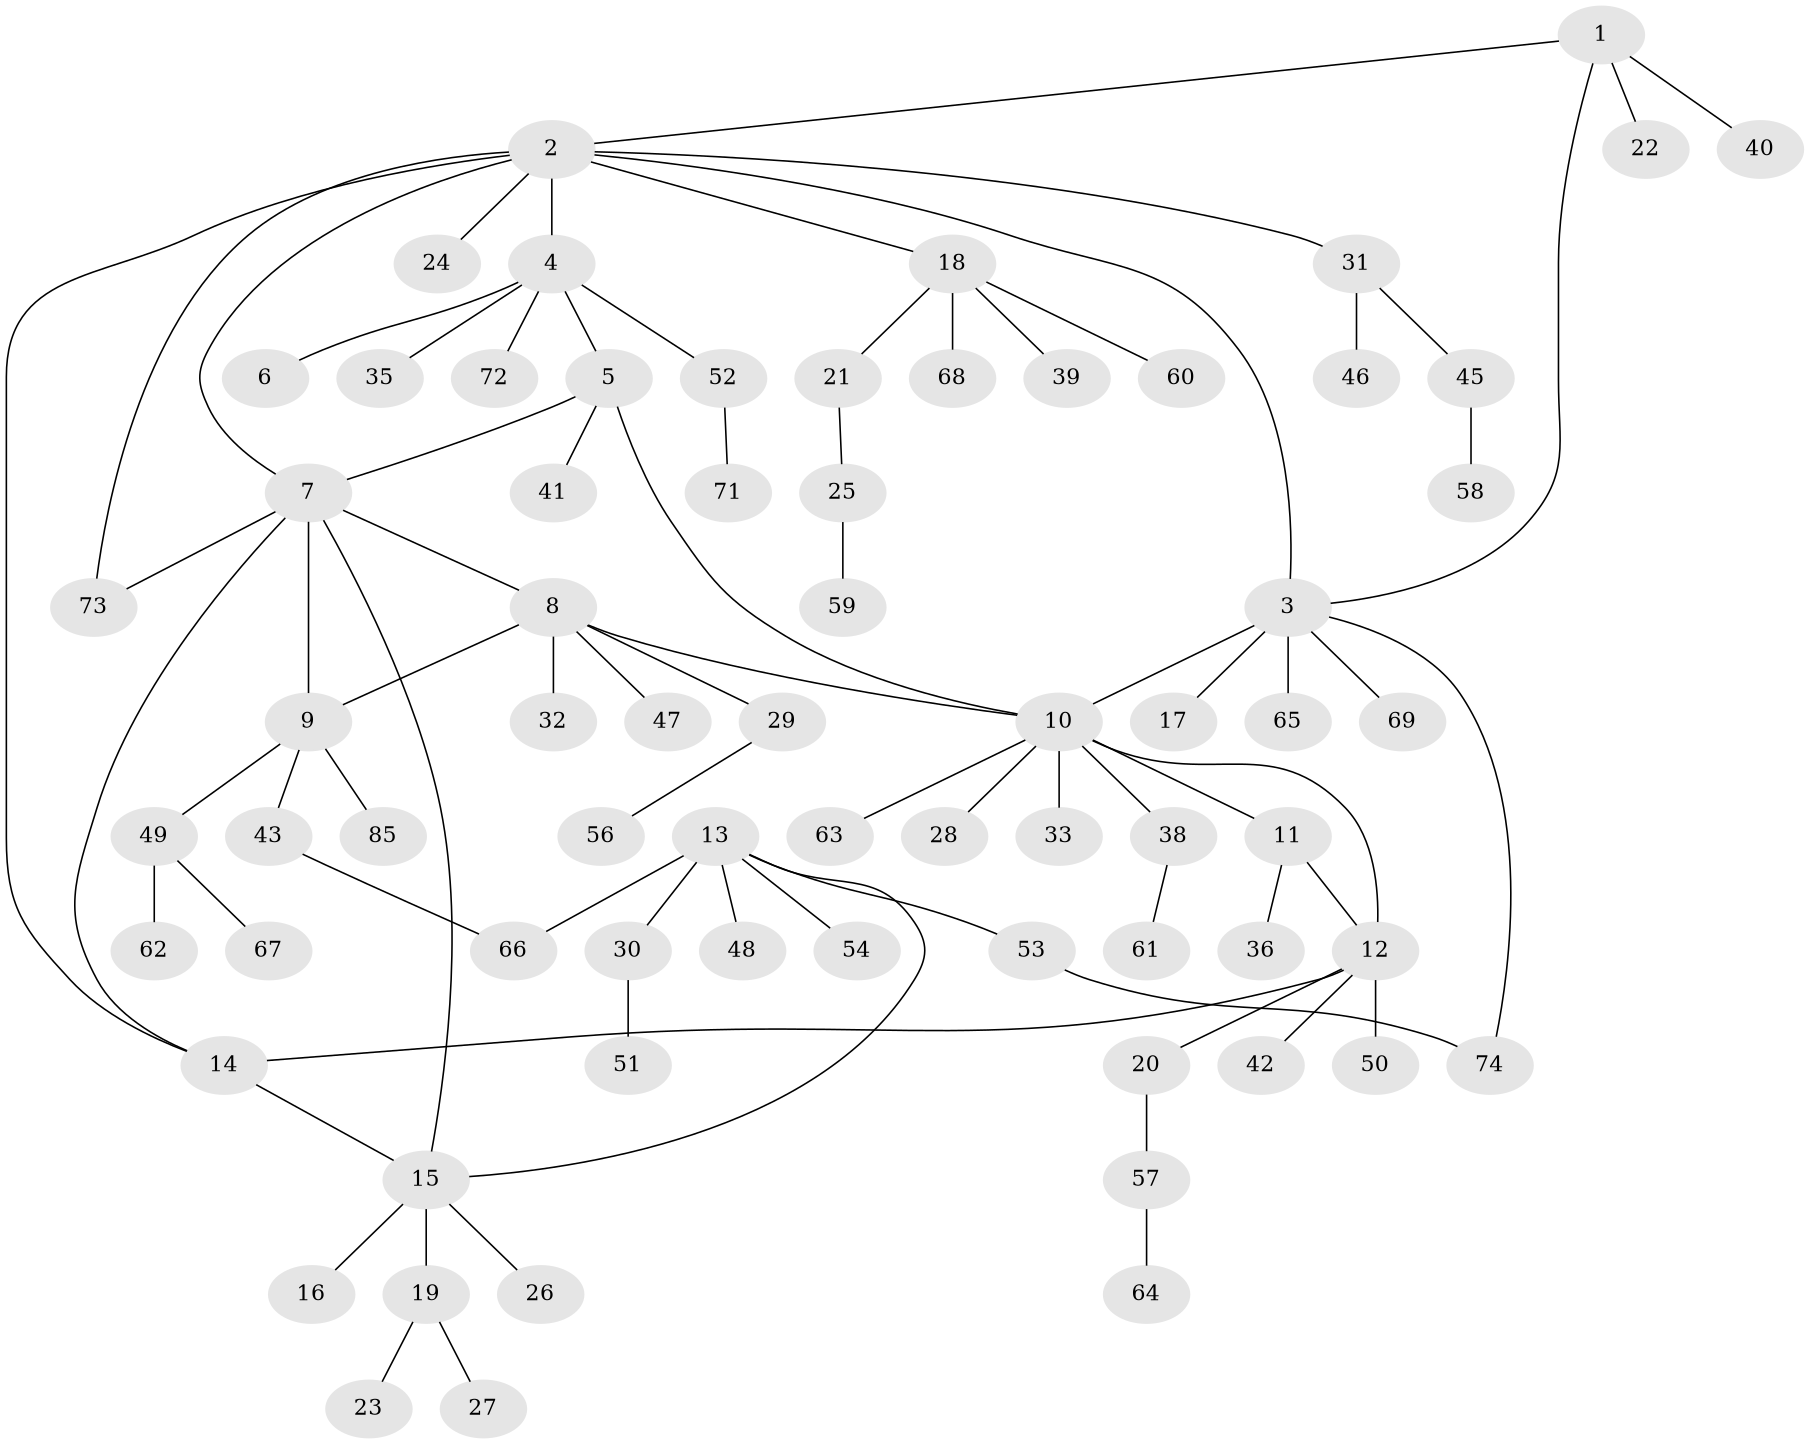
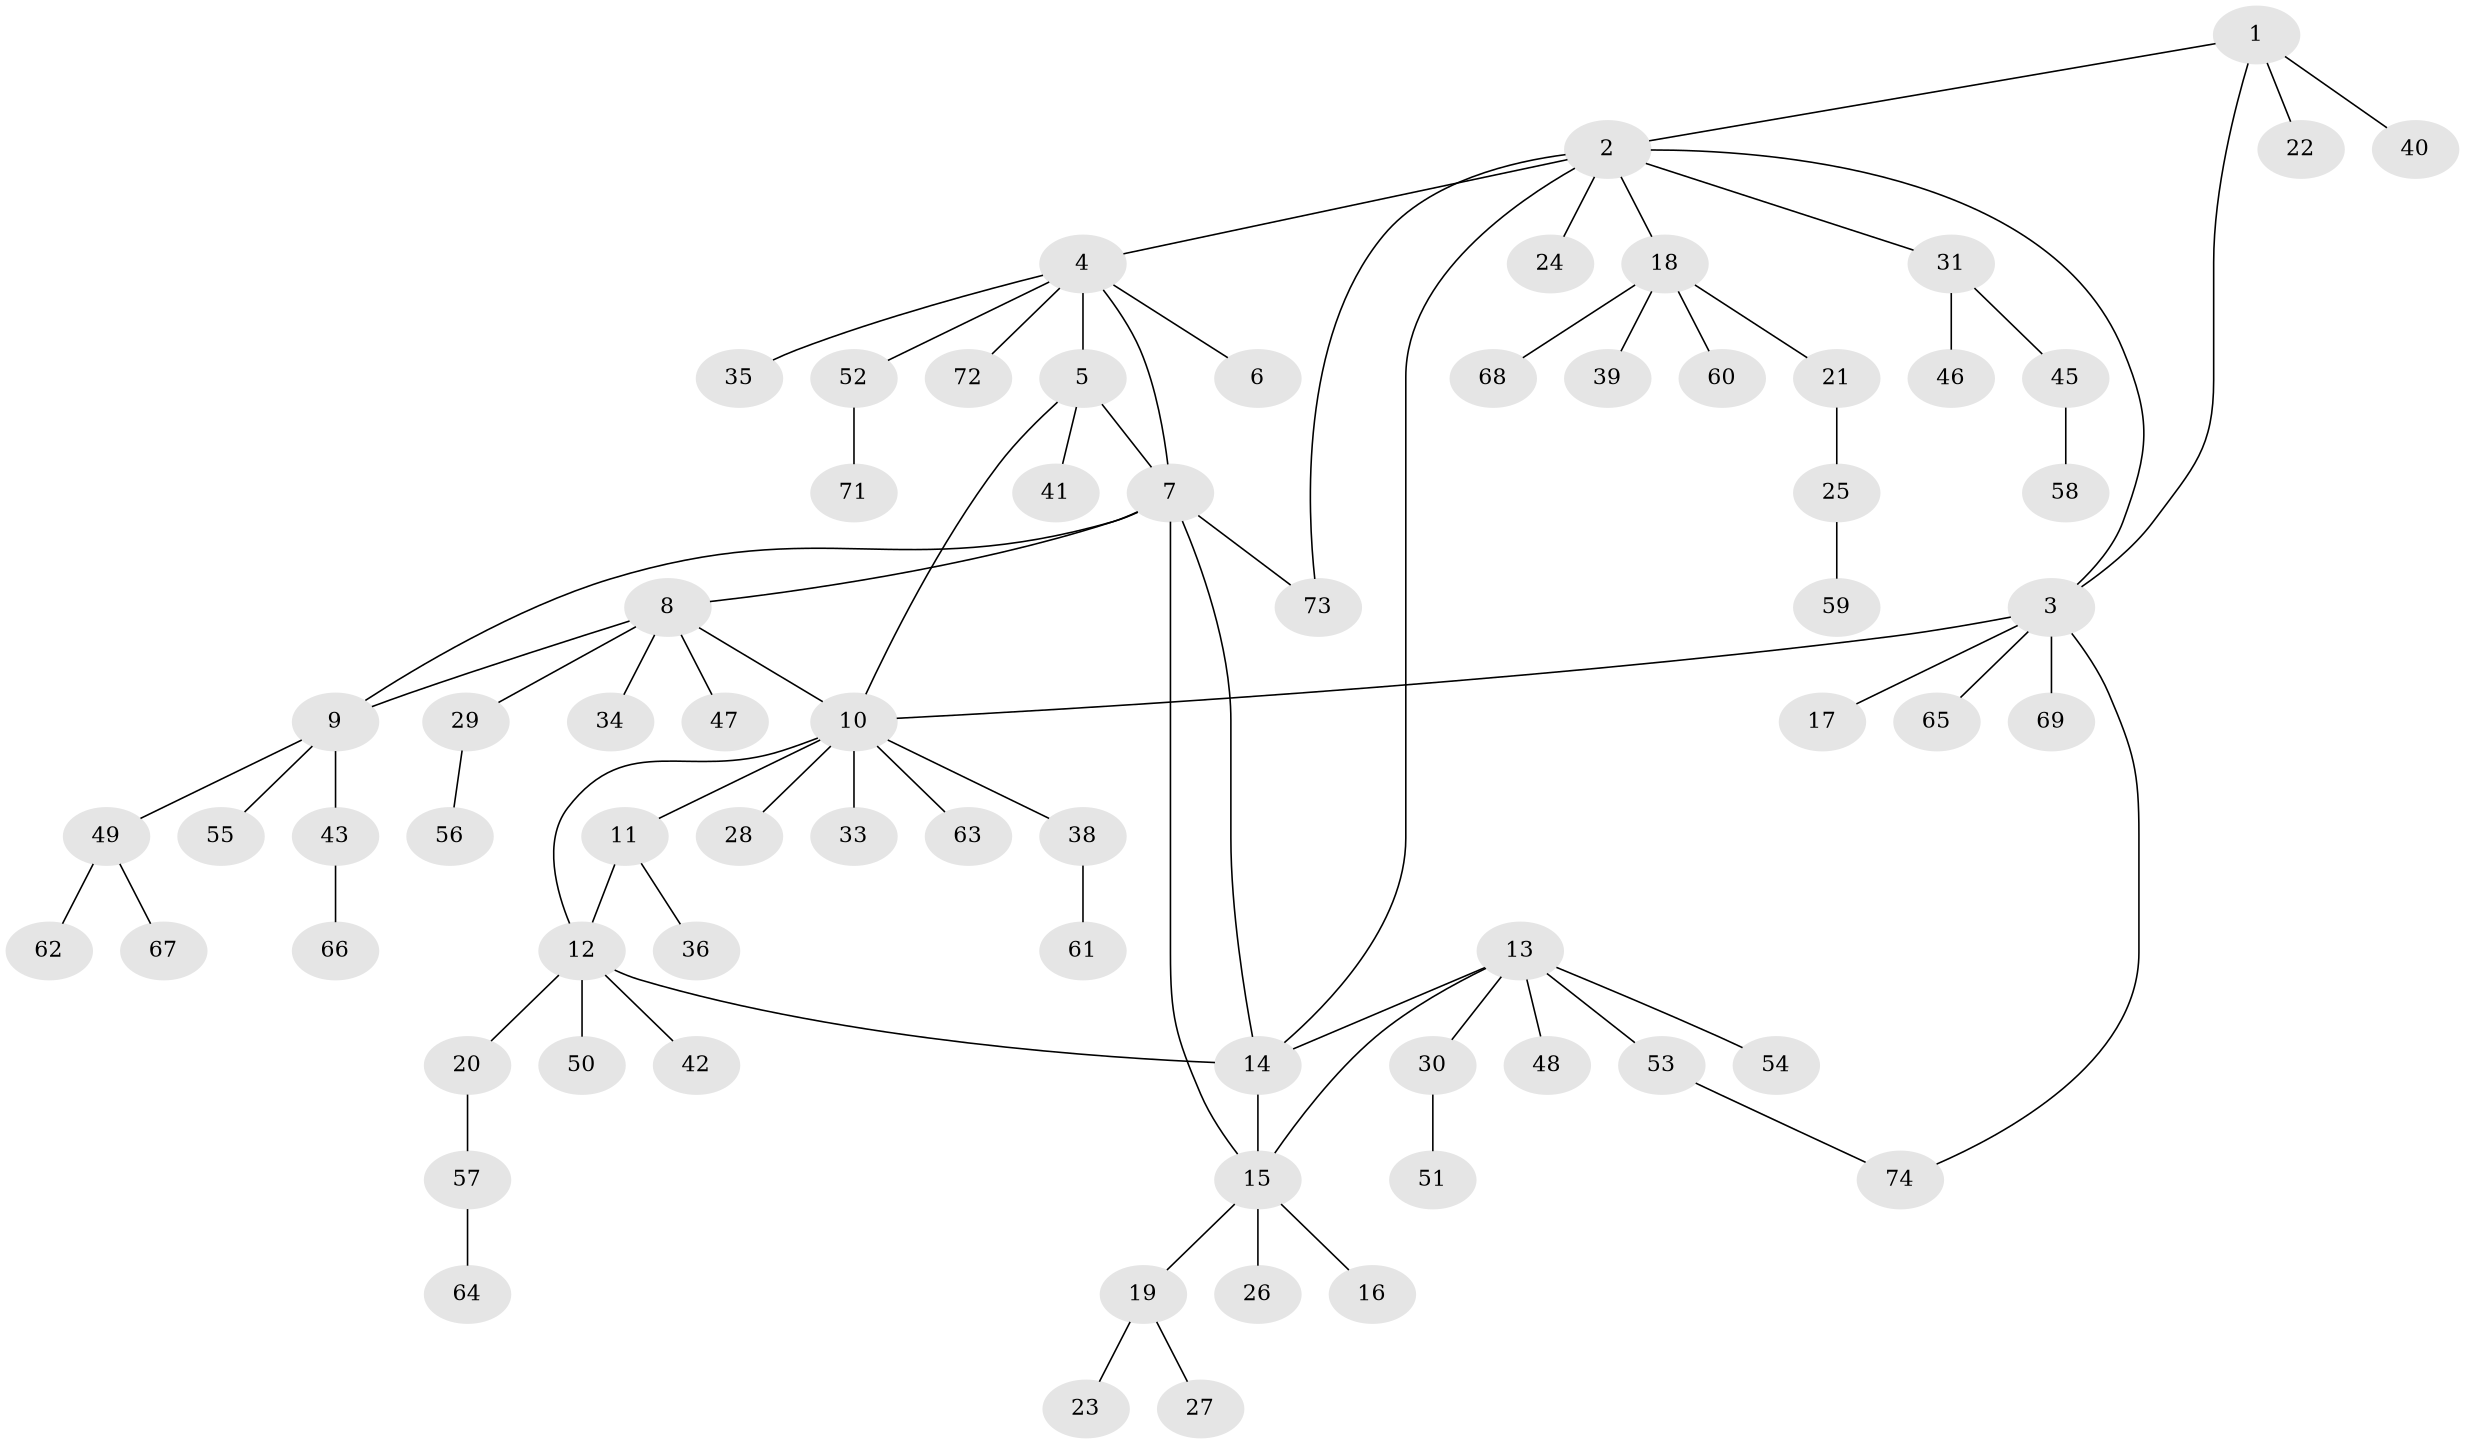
edge "2" -- "7": now "4" -- "7"
node "32": label "32" -> "34"
node "85": label "85" -> "55"
edge "13" -- "66": now "13" -- "14"
